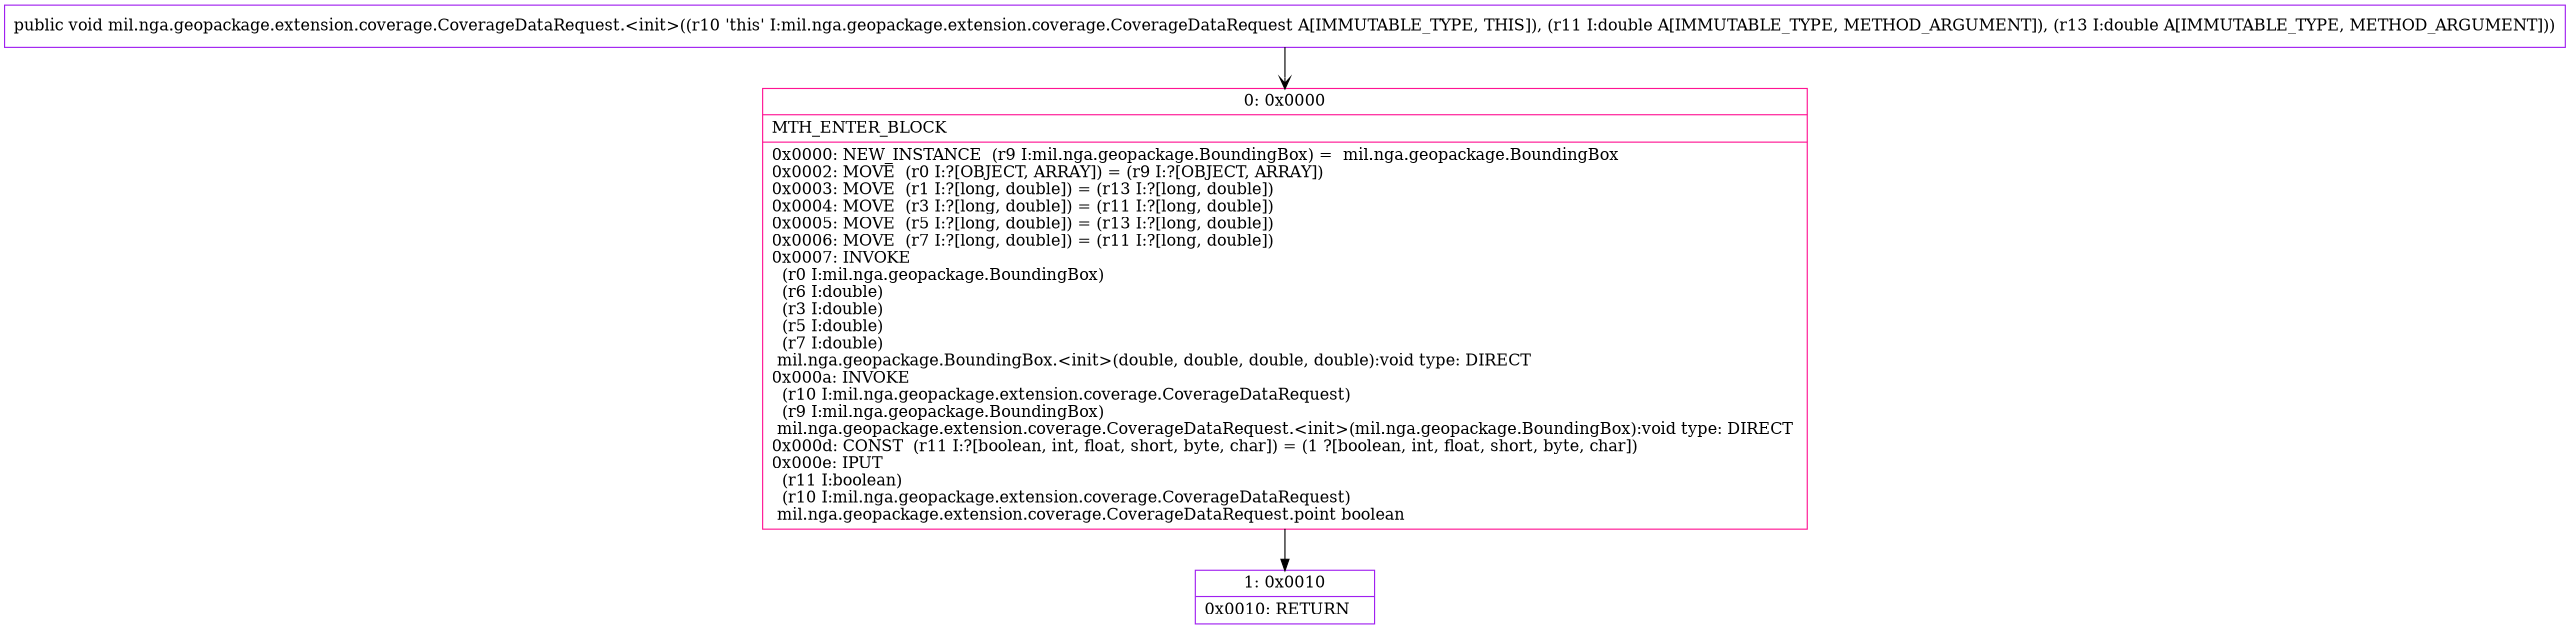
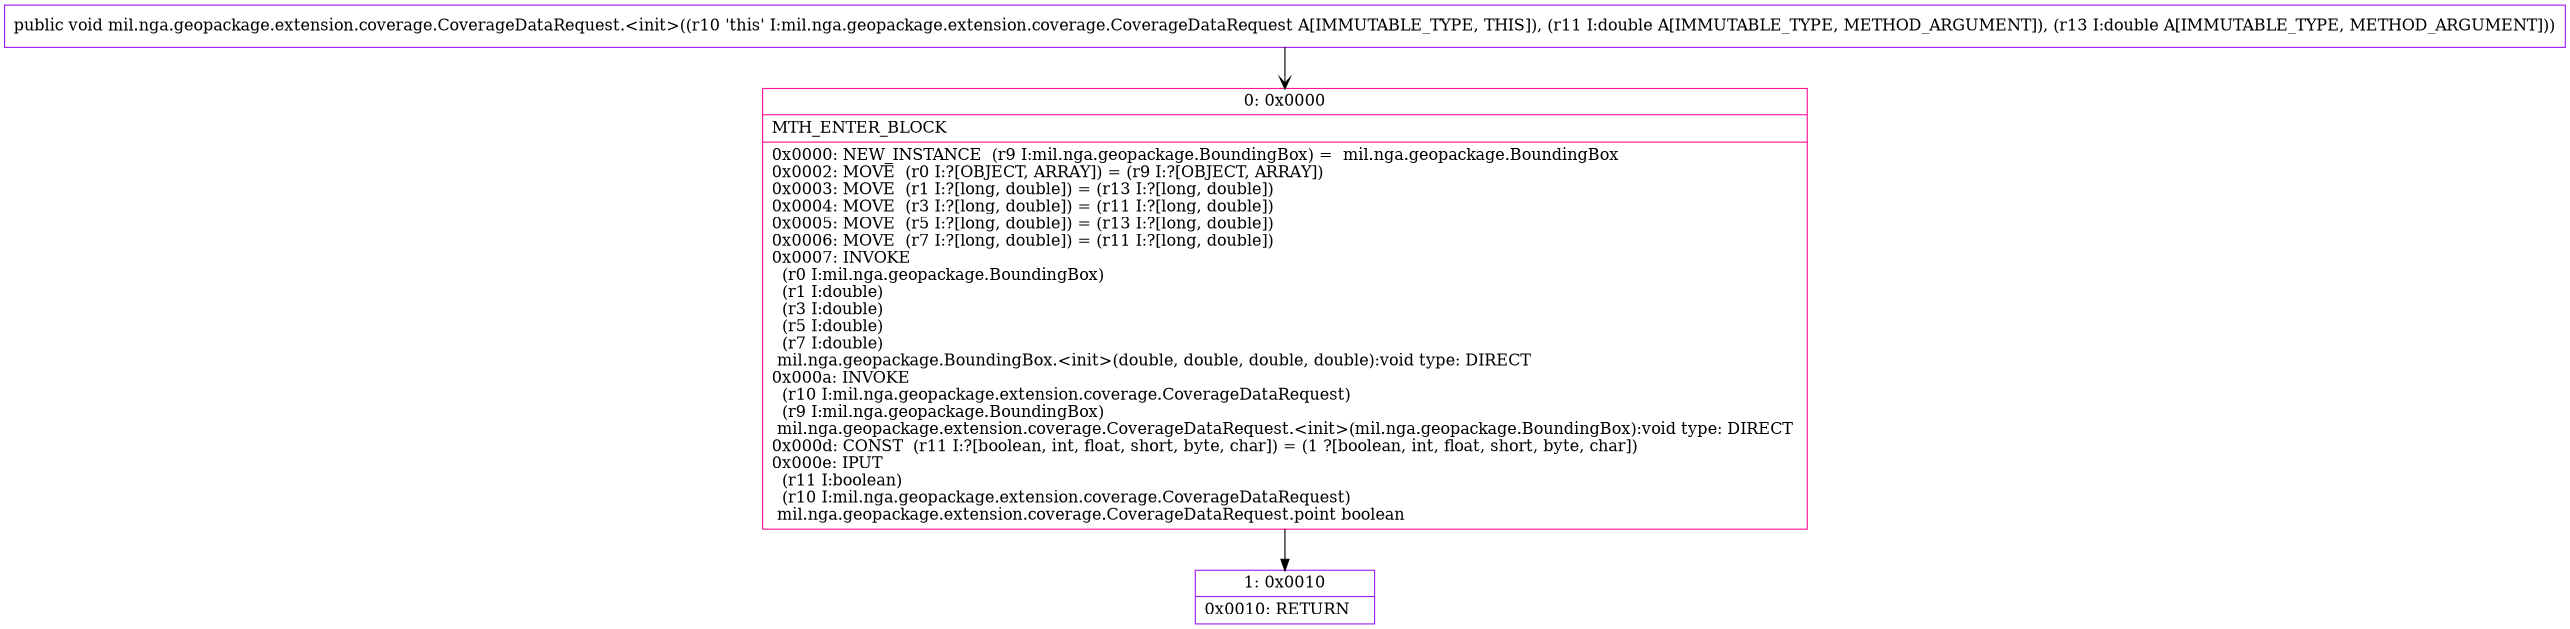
node "0: 0x0000": text "(r6 I:double)" -> "(r1 I:double)"
